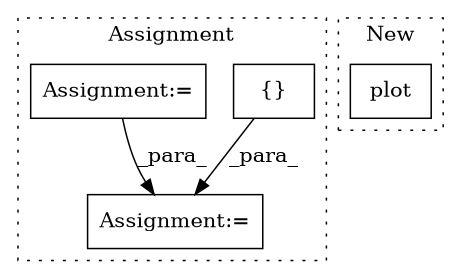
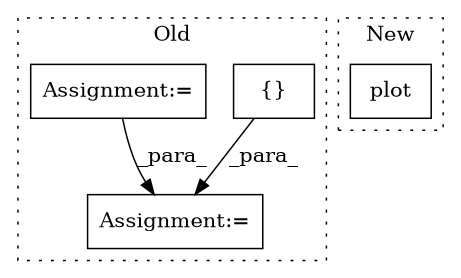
cluster "Assignment": label "Assignment" -> "Old"
